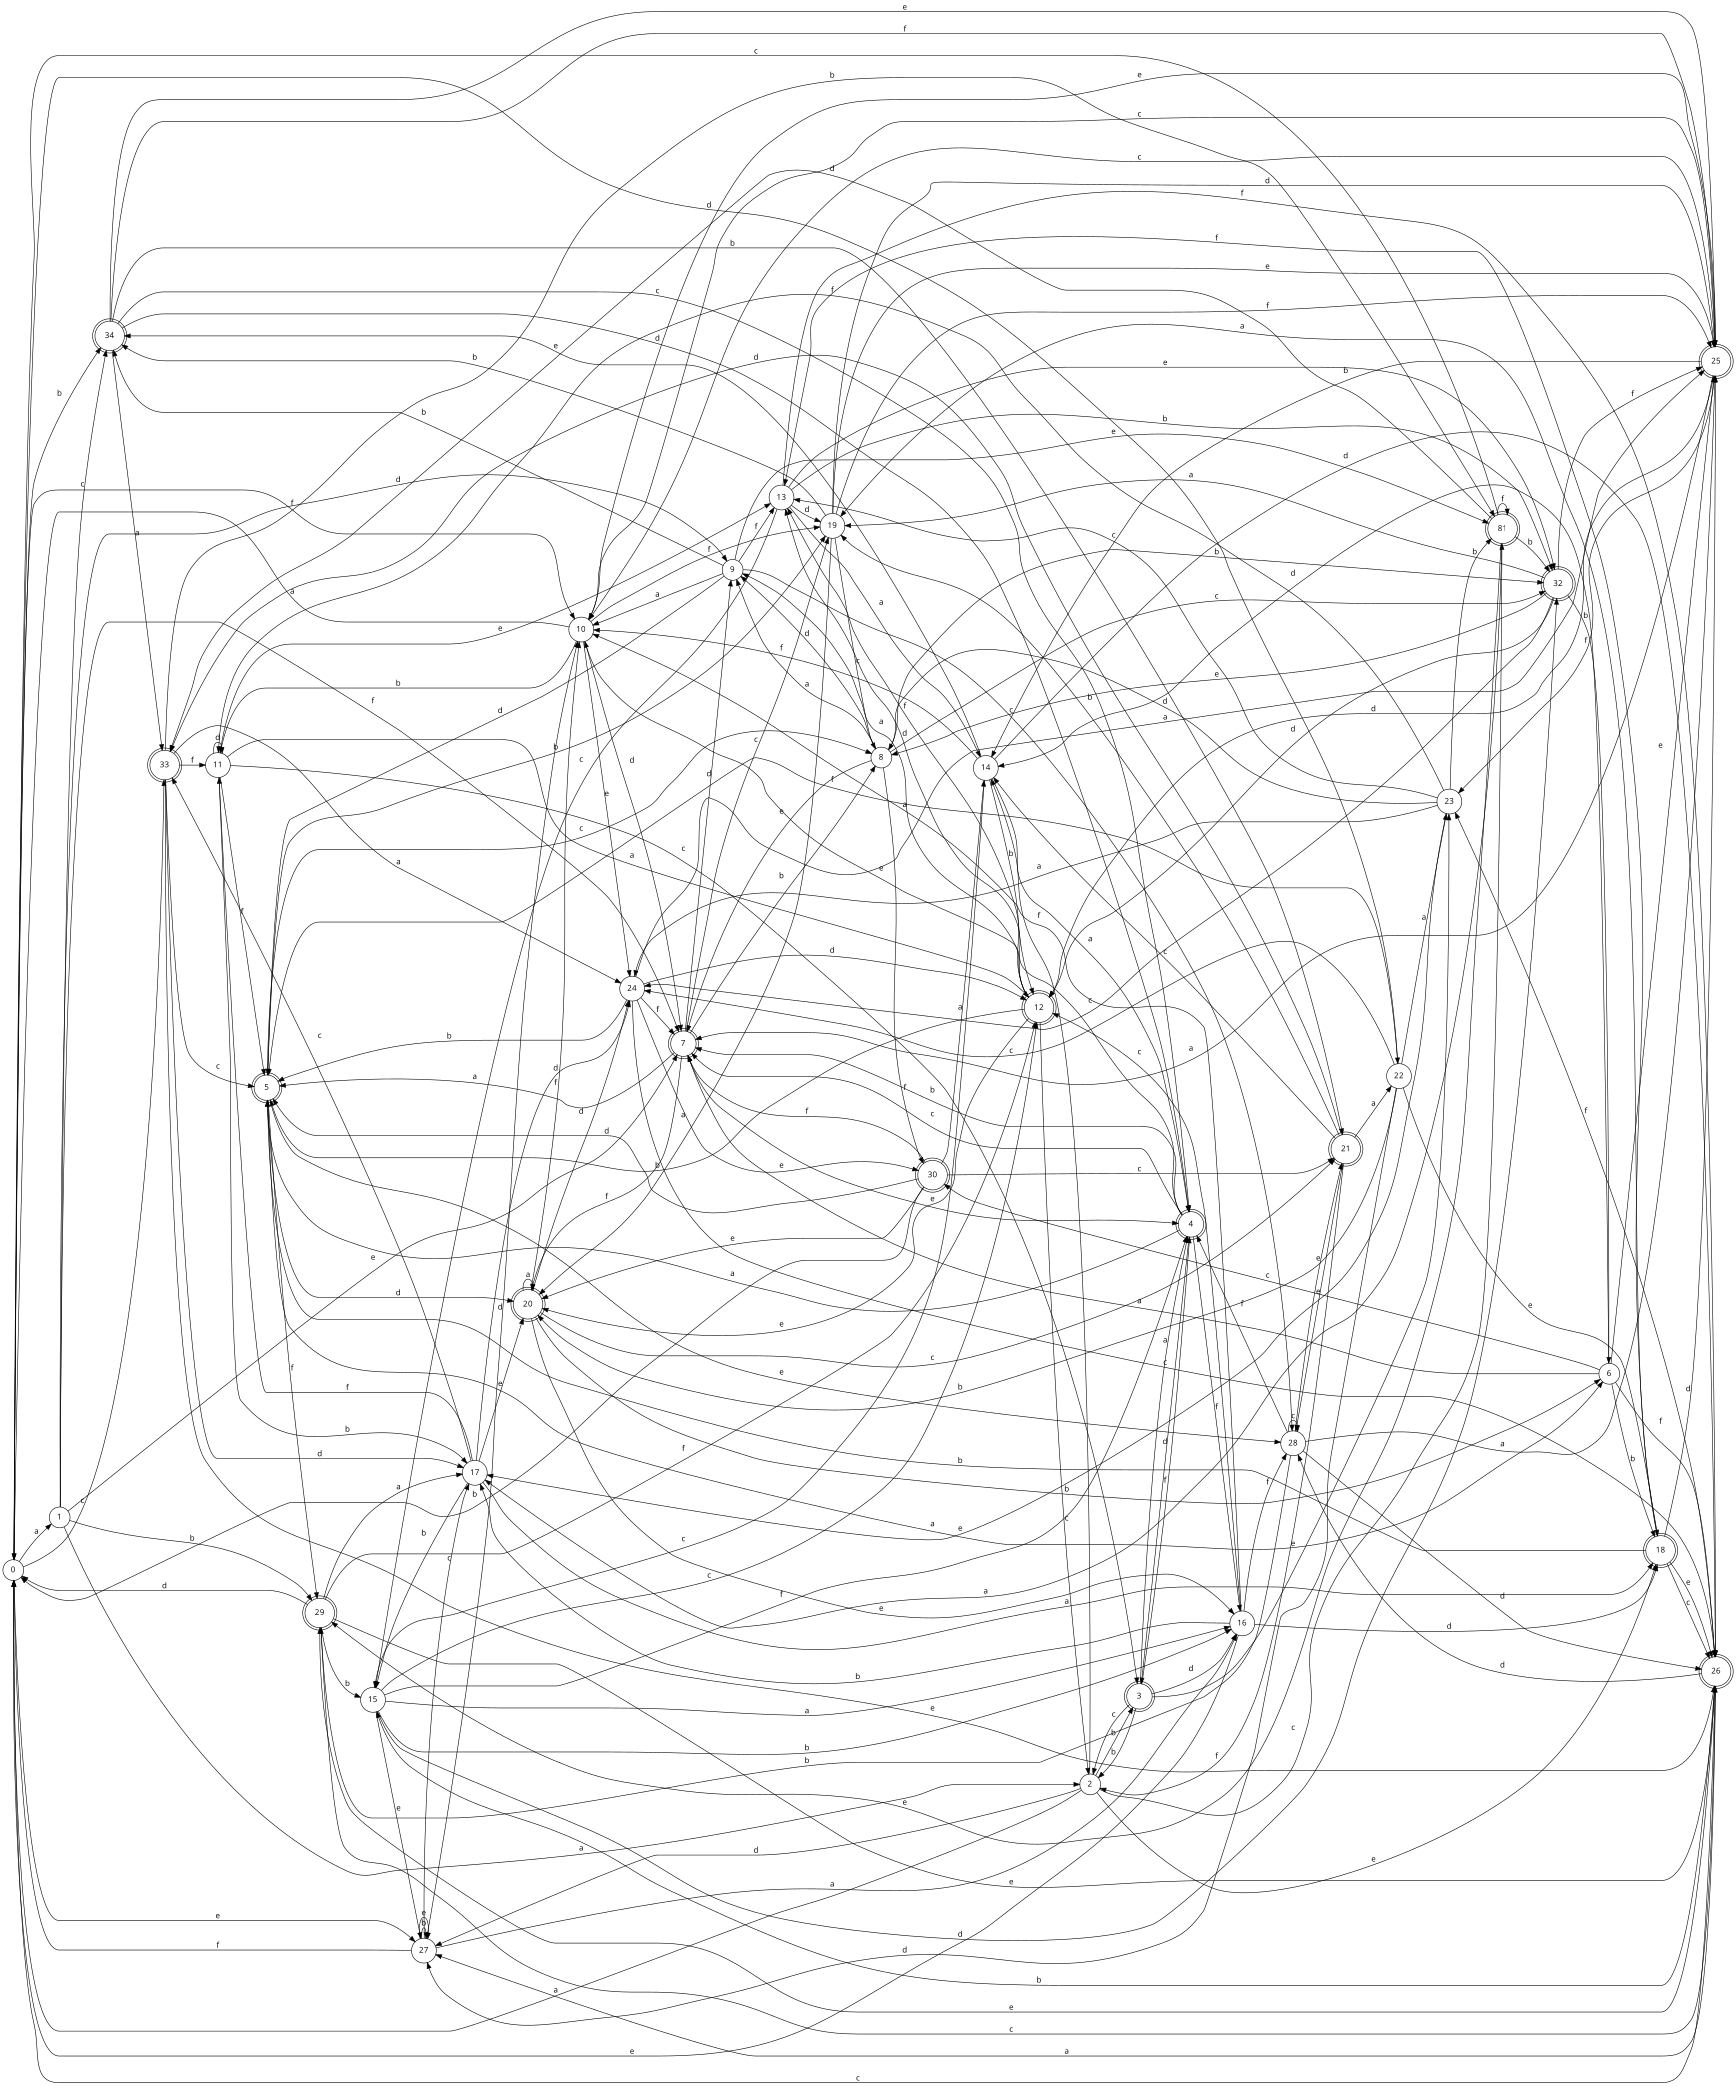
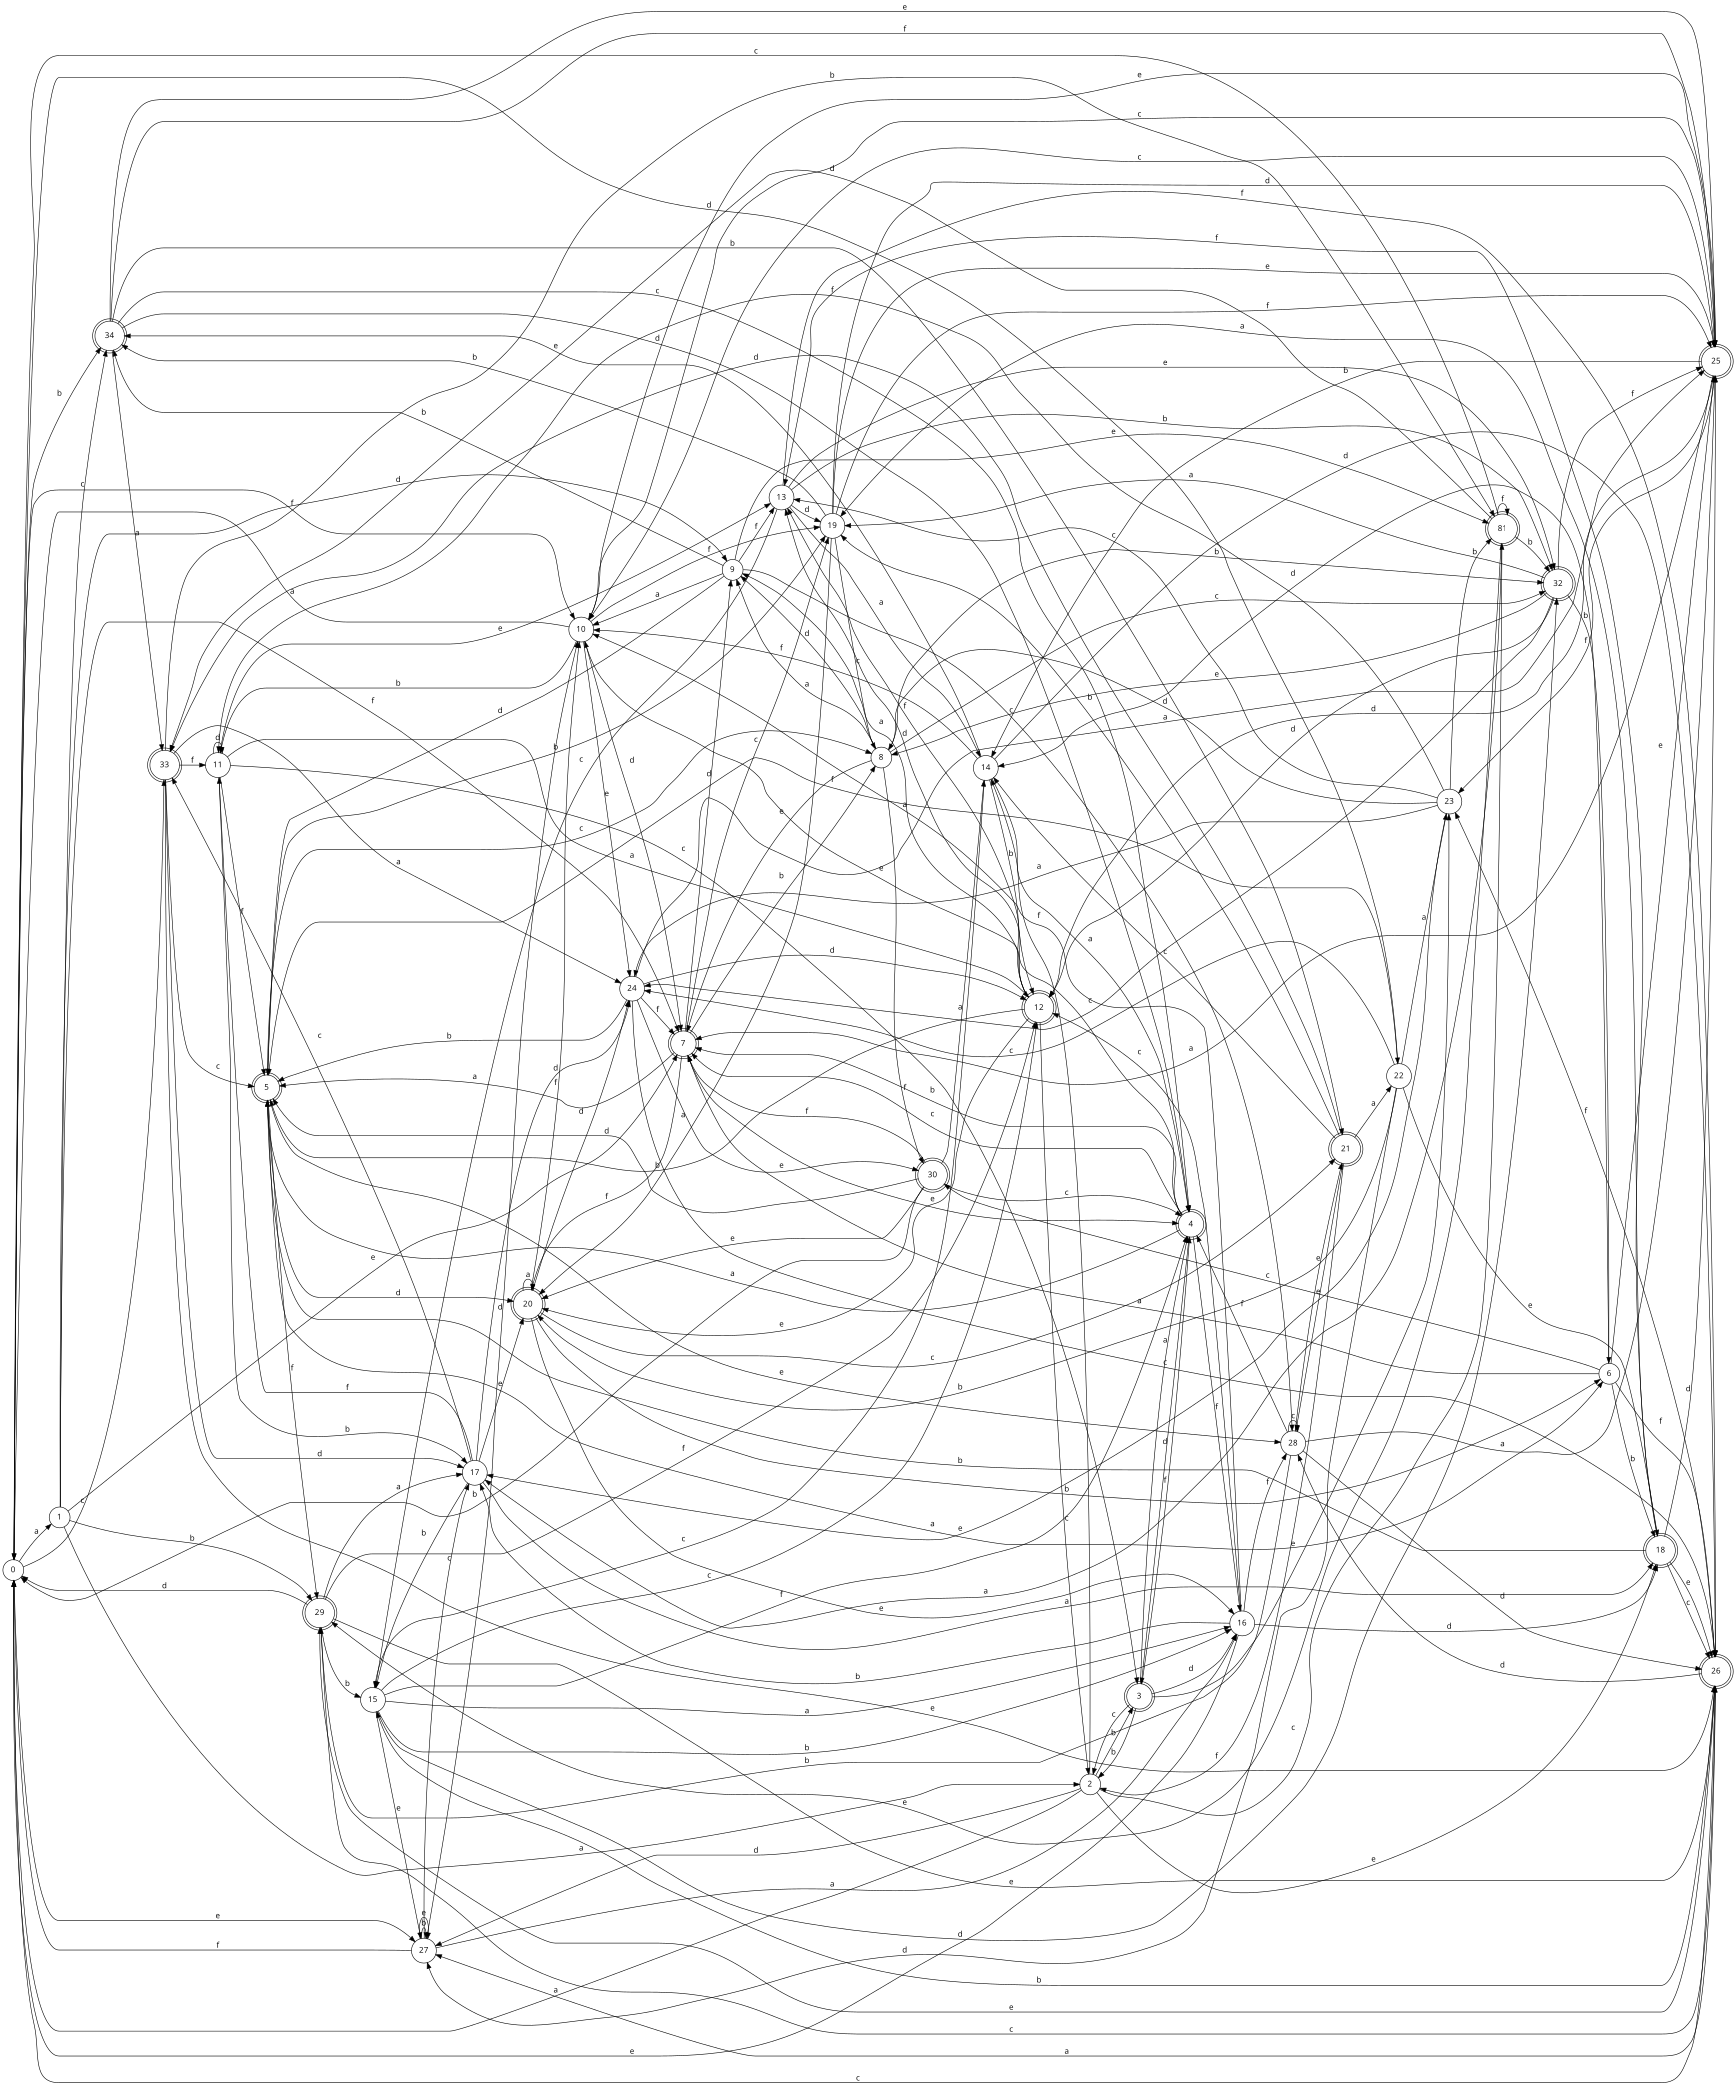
edge "30" -> "21": now "30" -> "4"
